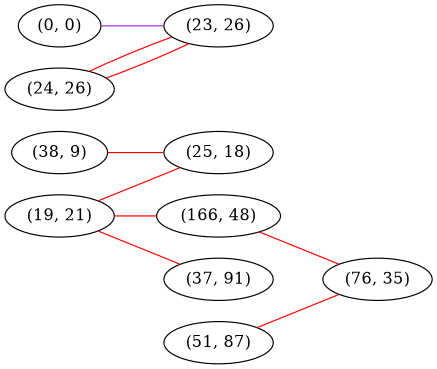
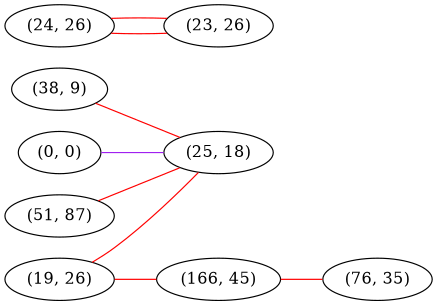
edge "(0, 0)" -- "(23, 26)": now "(0, 0)" -- "(25, 18)"
node "(19, 21)": label "(19, 21)" -> "(19, 26)"
node "(166, 48)": label "(166, 48)" -> "(166, 45)"
node "(37, 91)": removed
edge "(76, 35)" -- "(51, 87)": now "(25, 18)" -- "(51, 87)"
